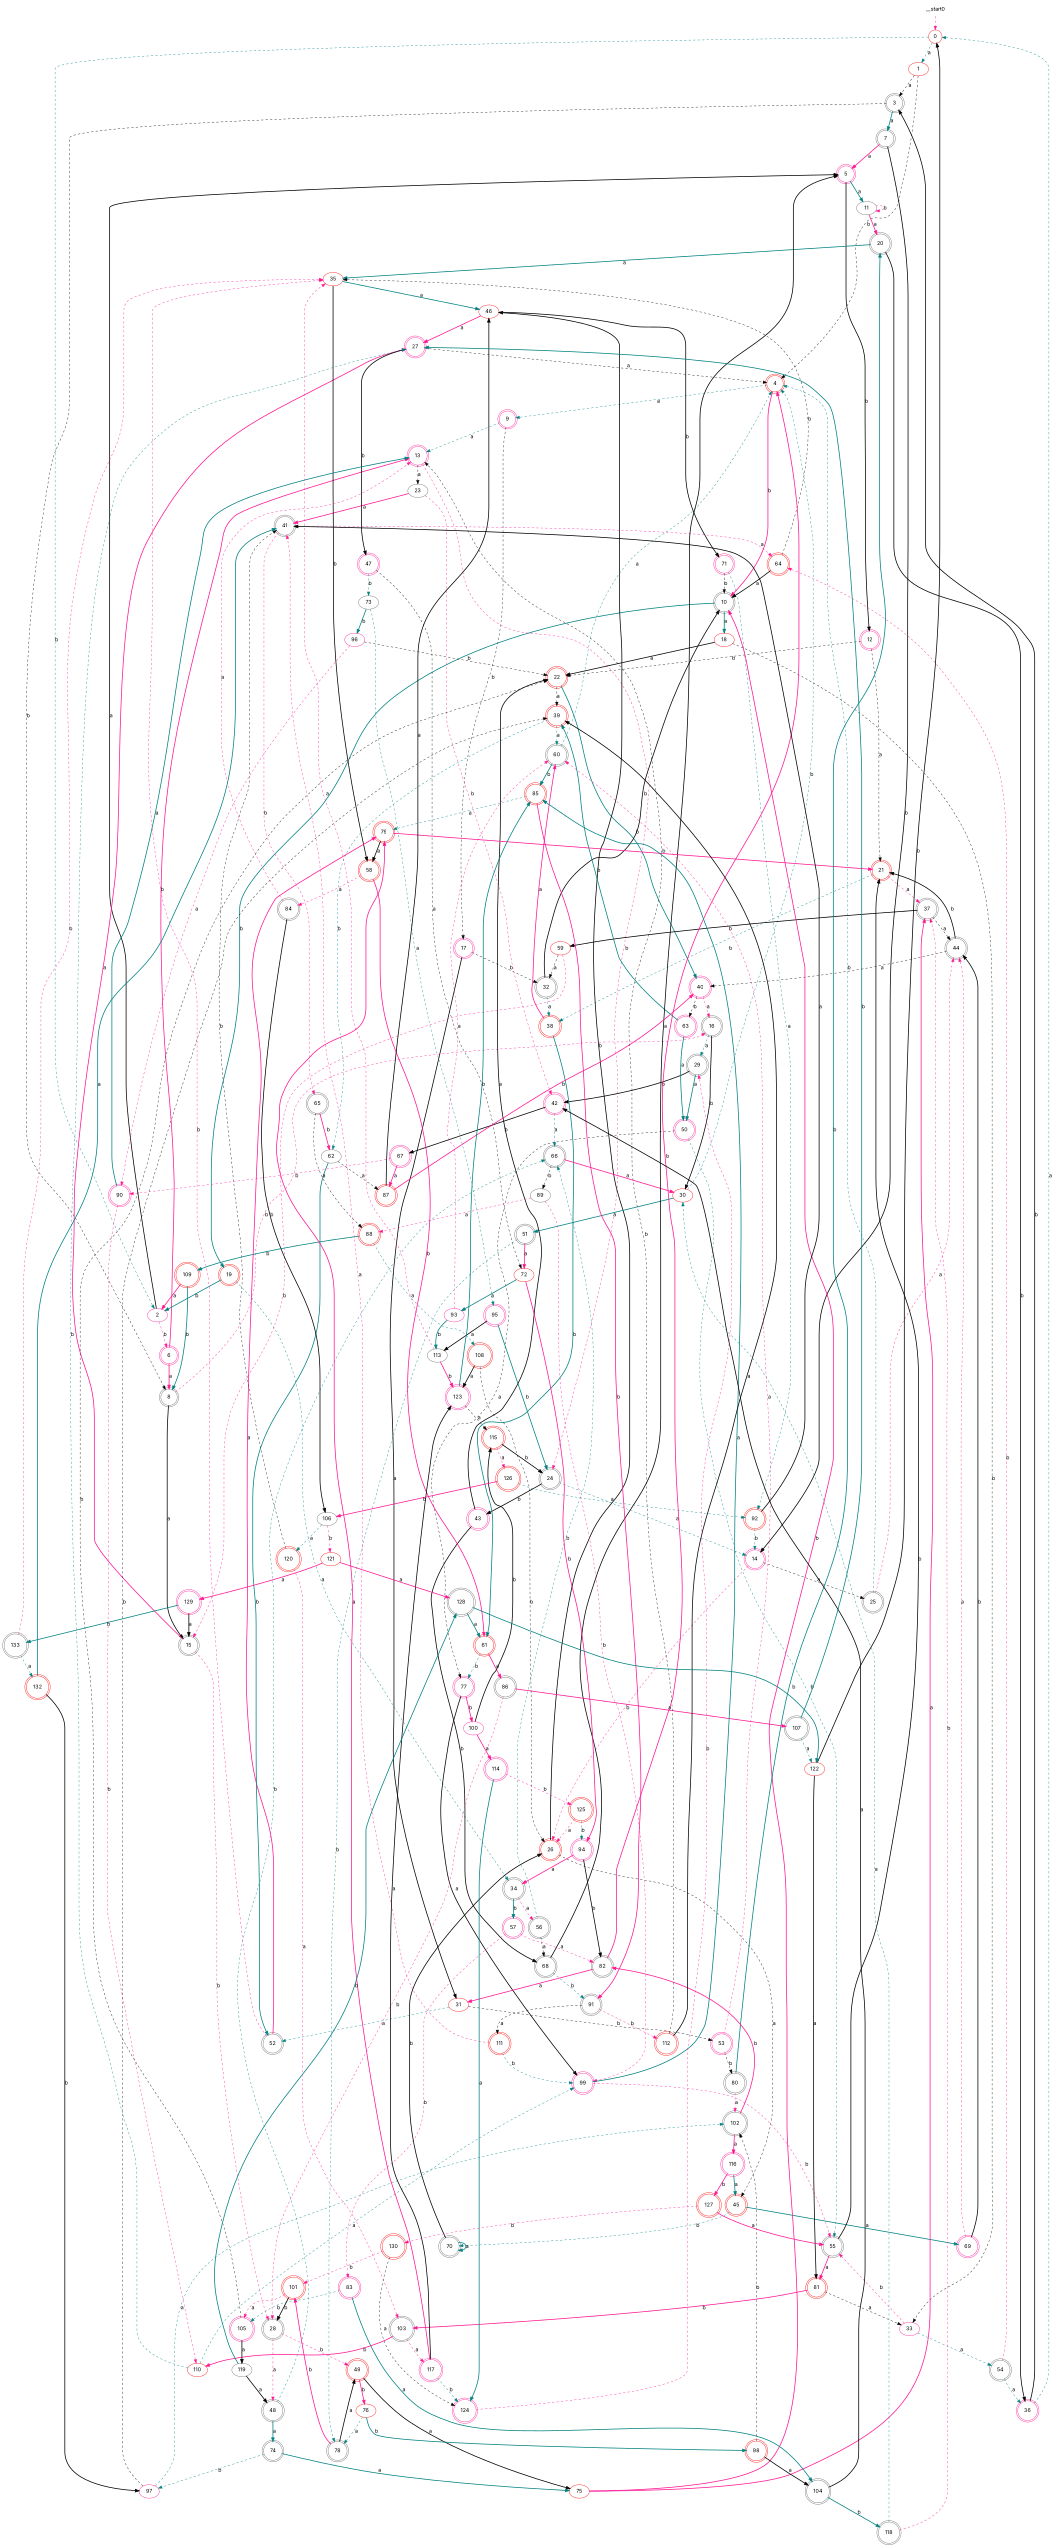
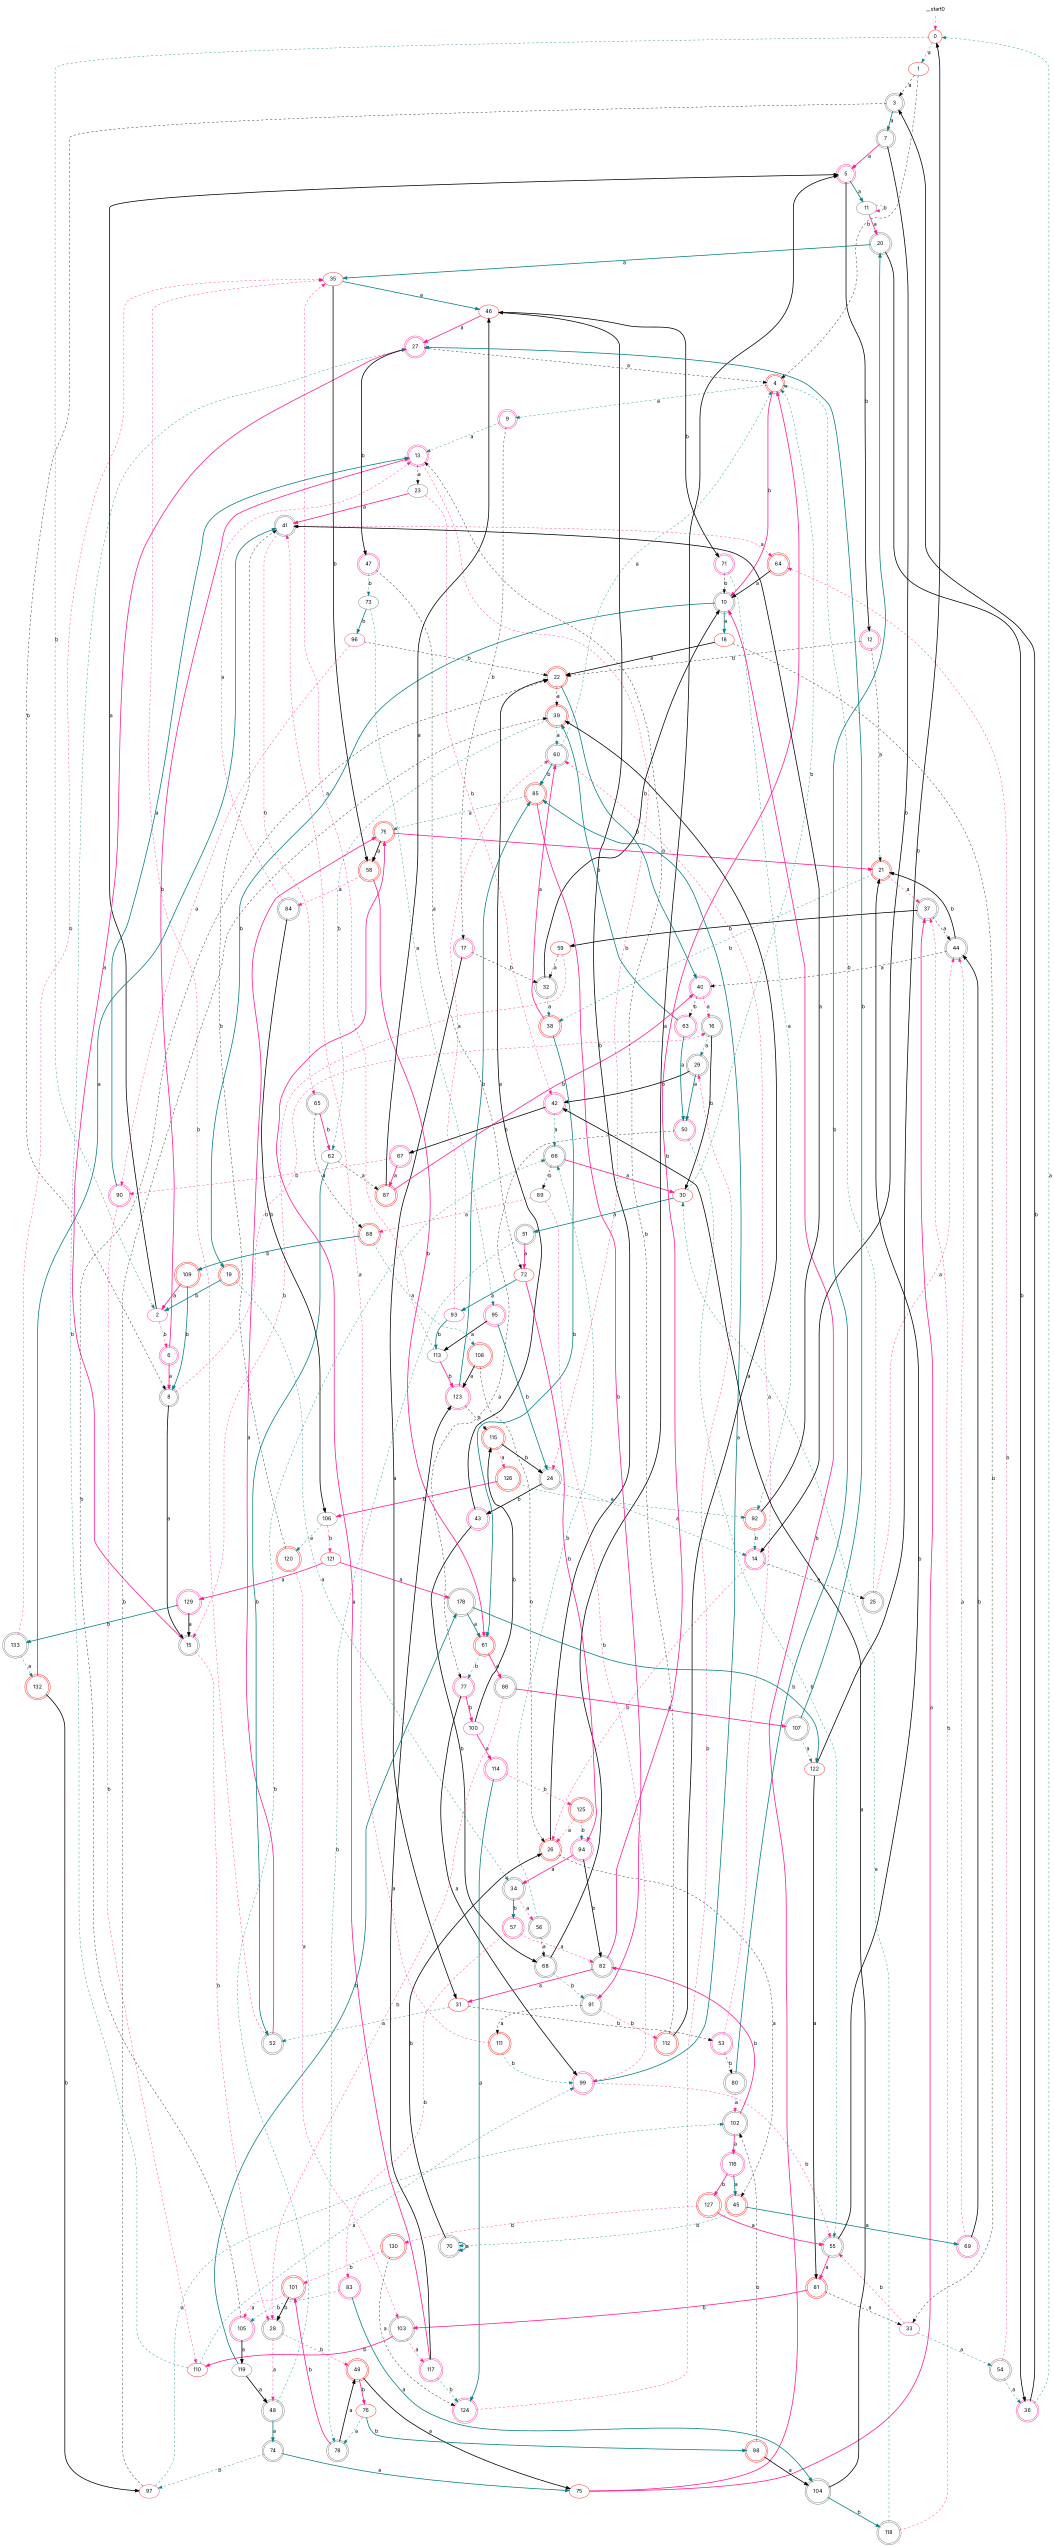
edge "64" -> "35": removed, label "b"
node "128": label "128" -> "178"
